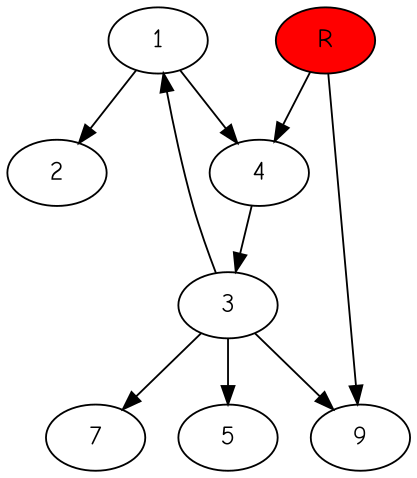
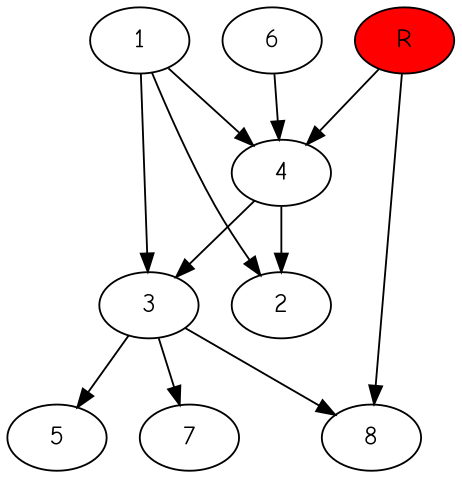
node "6": added
edge "3" -> "1": reversed
edge "4" -> "2": added
node "9": label "9" -> "8"
